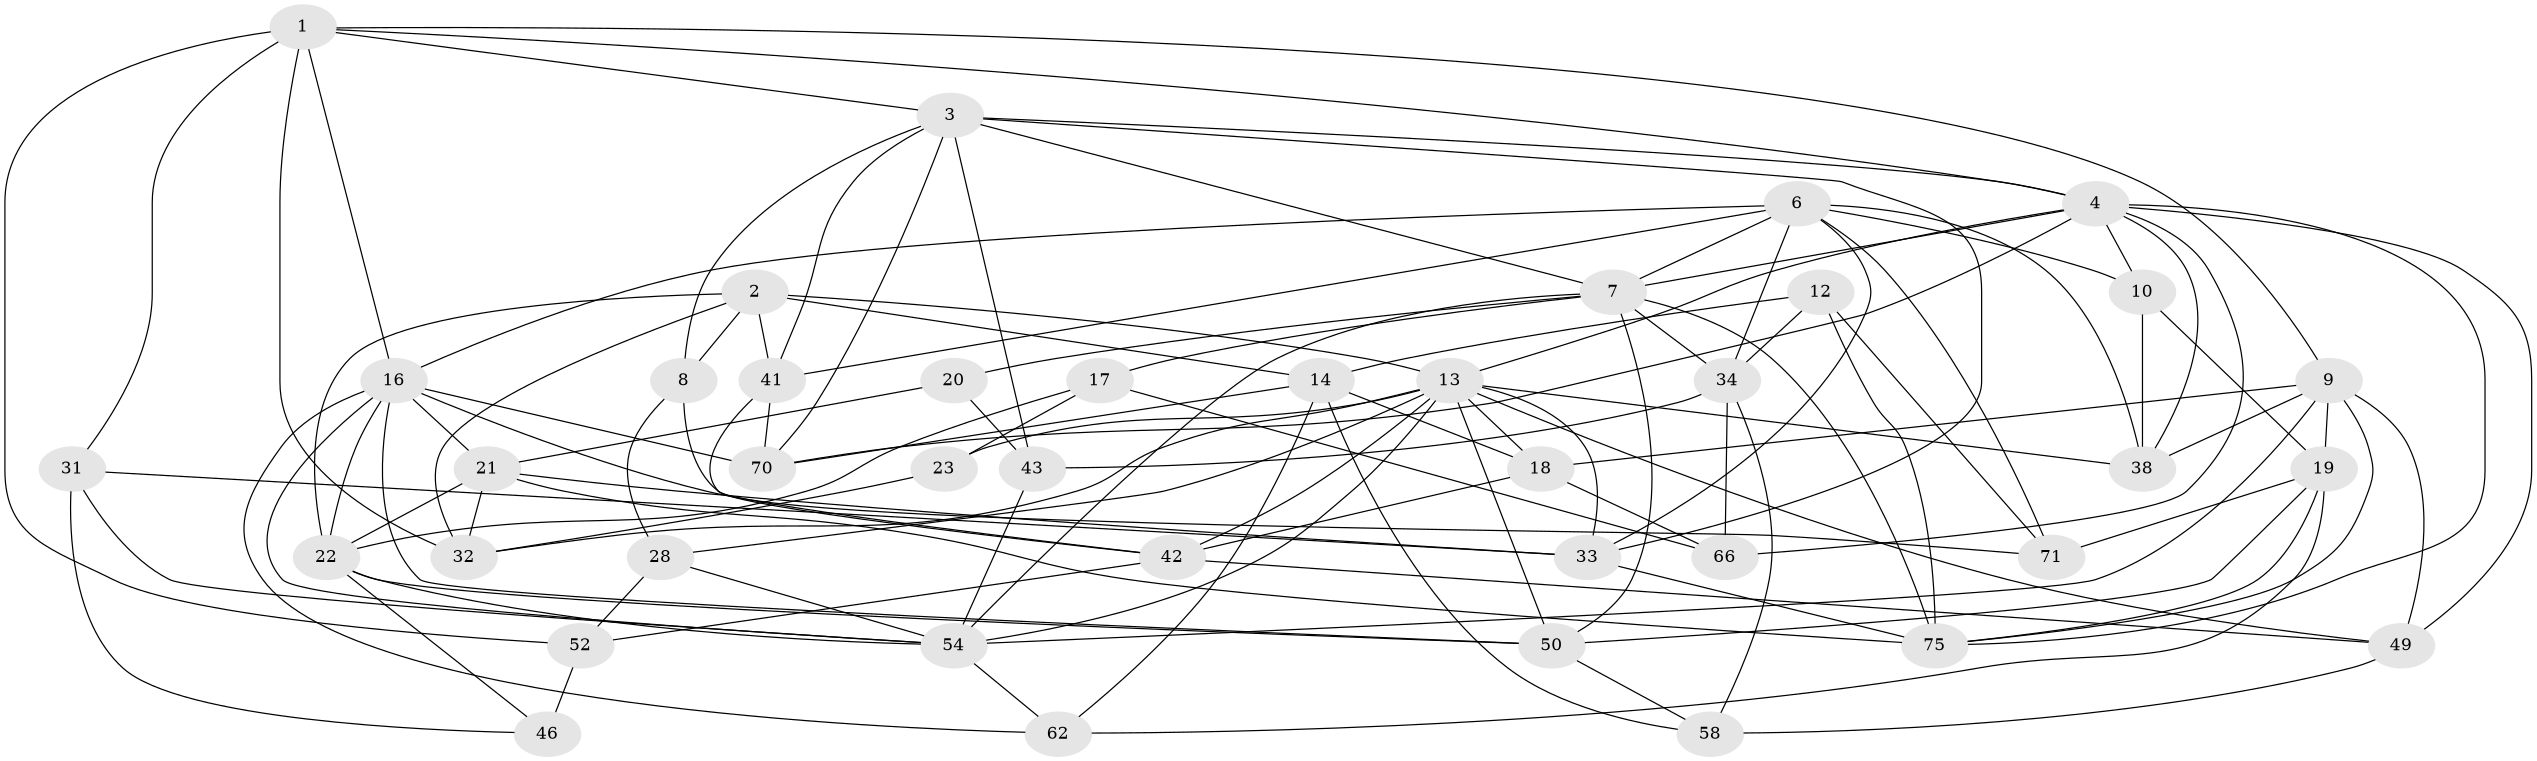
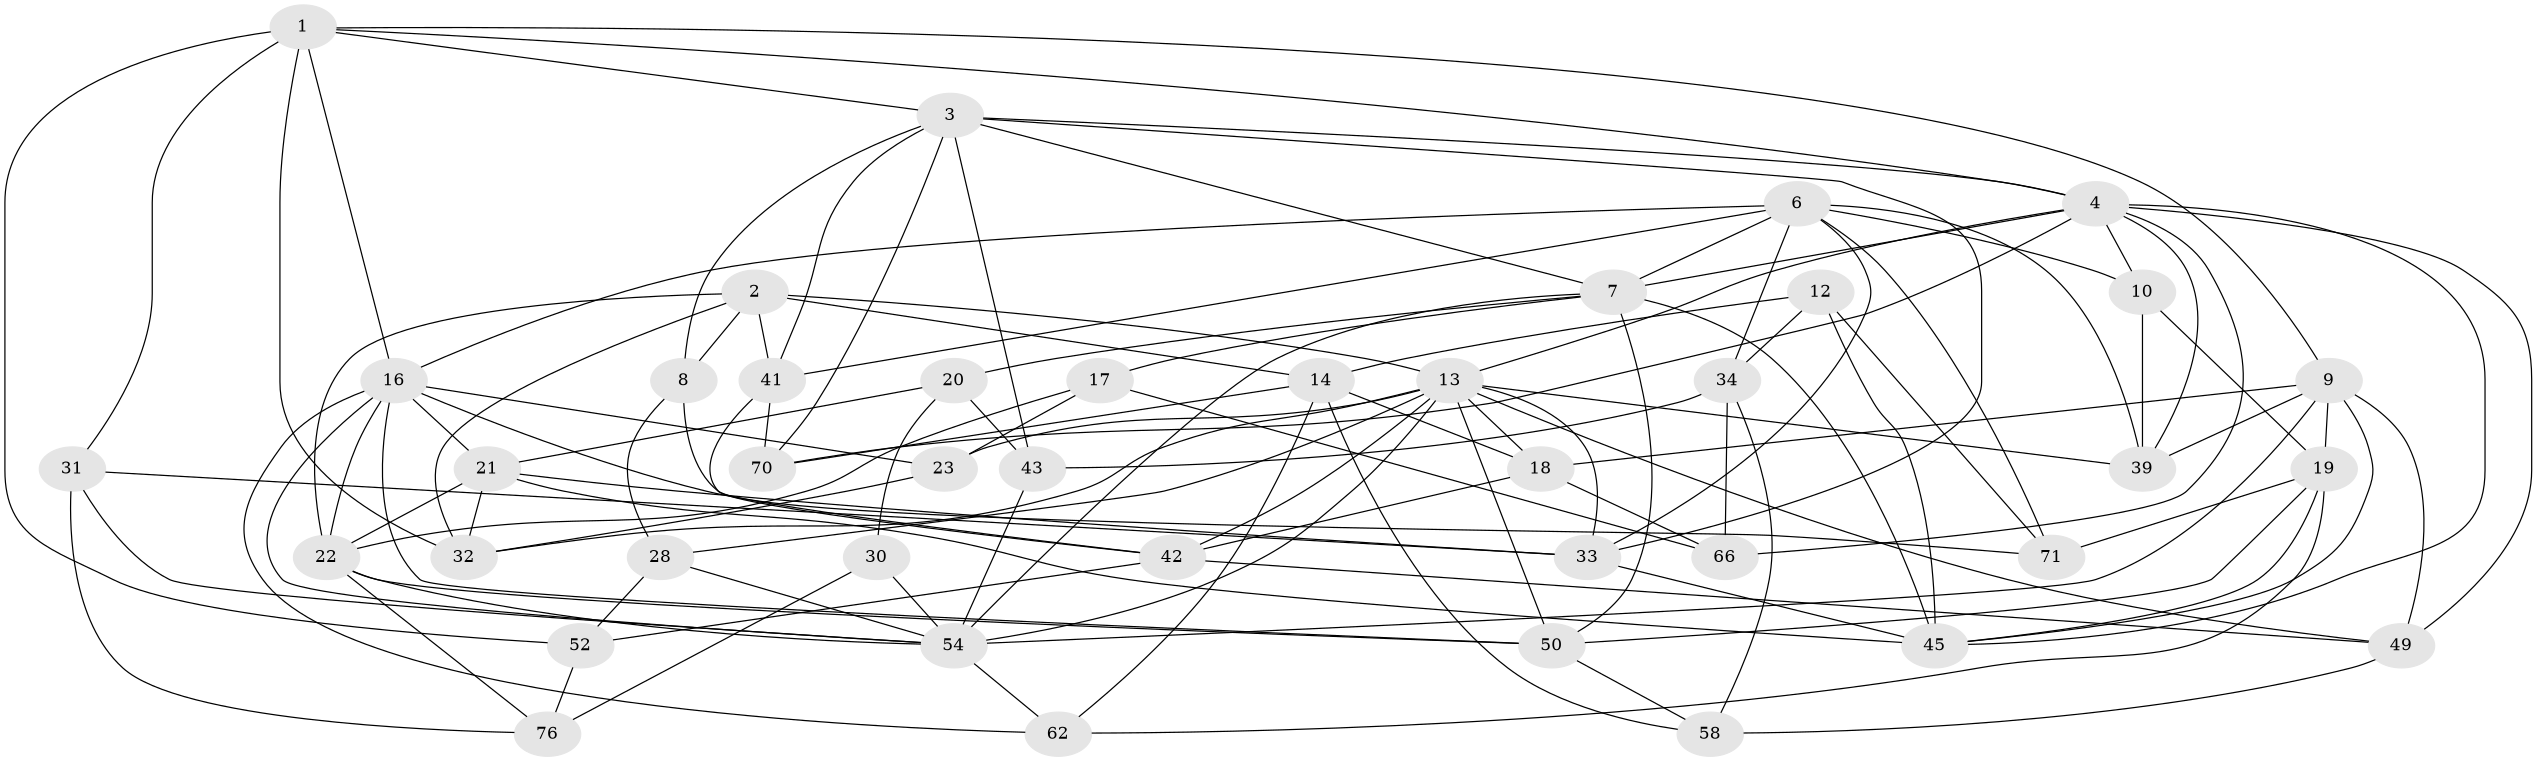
edge "7" -- "34": removed
edge "16" -- "70": now "16" -- "23"
node "38": label "38" -> "39"
node "30": added
node "75": label "75" -> "45"
node "46": label "46" -> "76"
